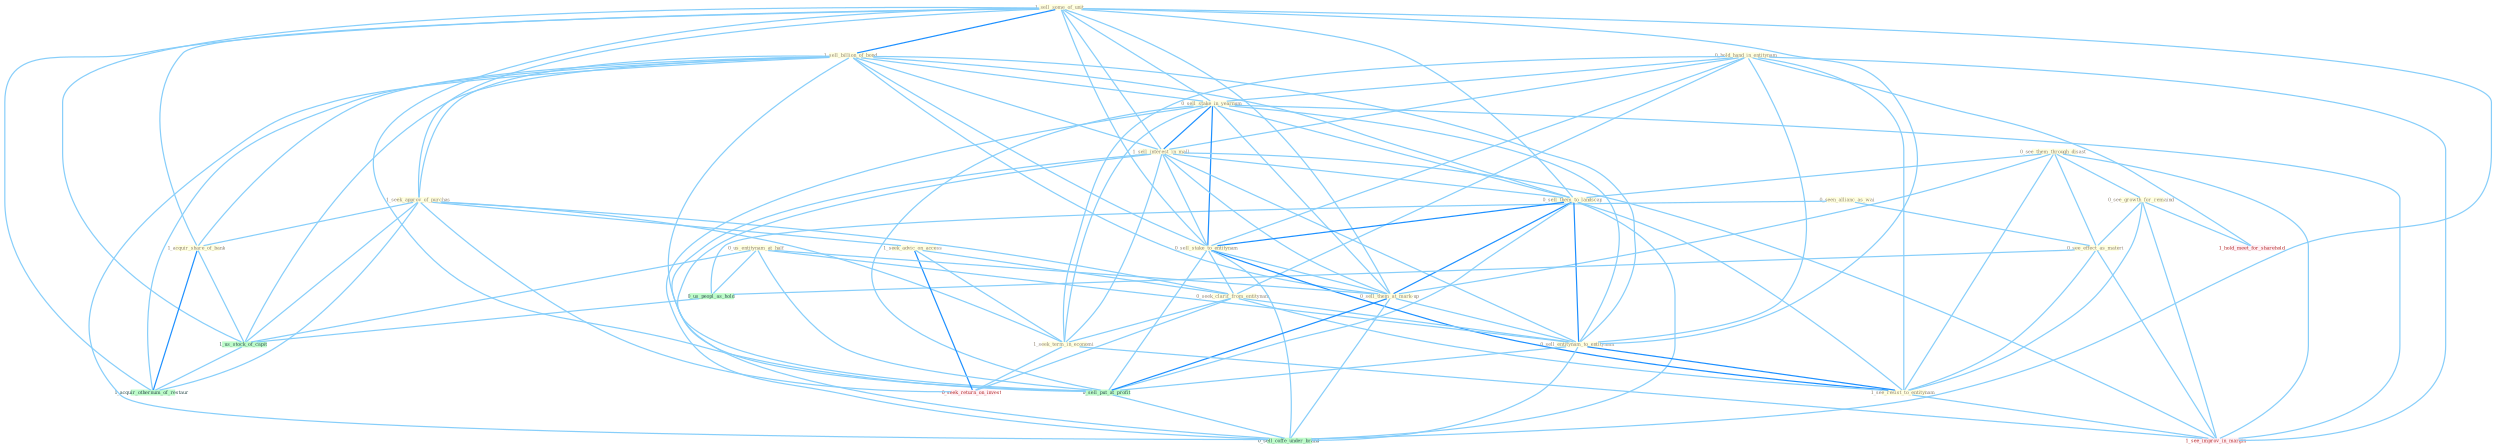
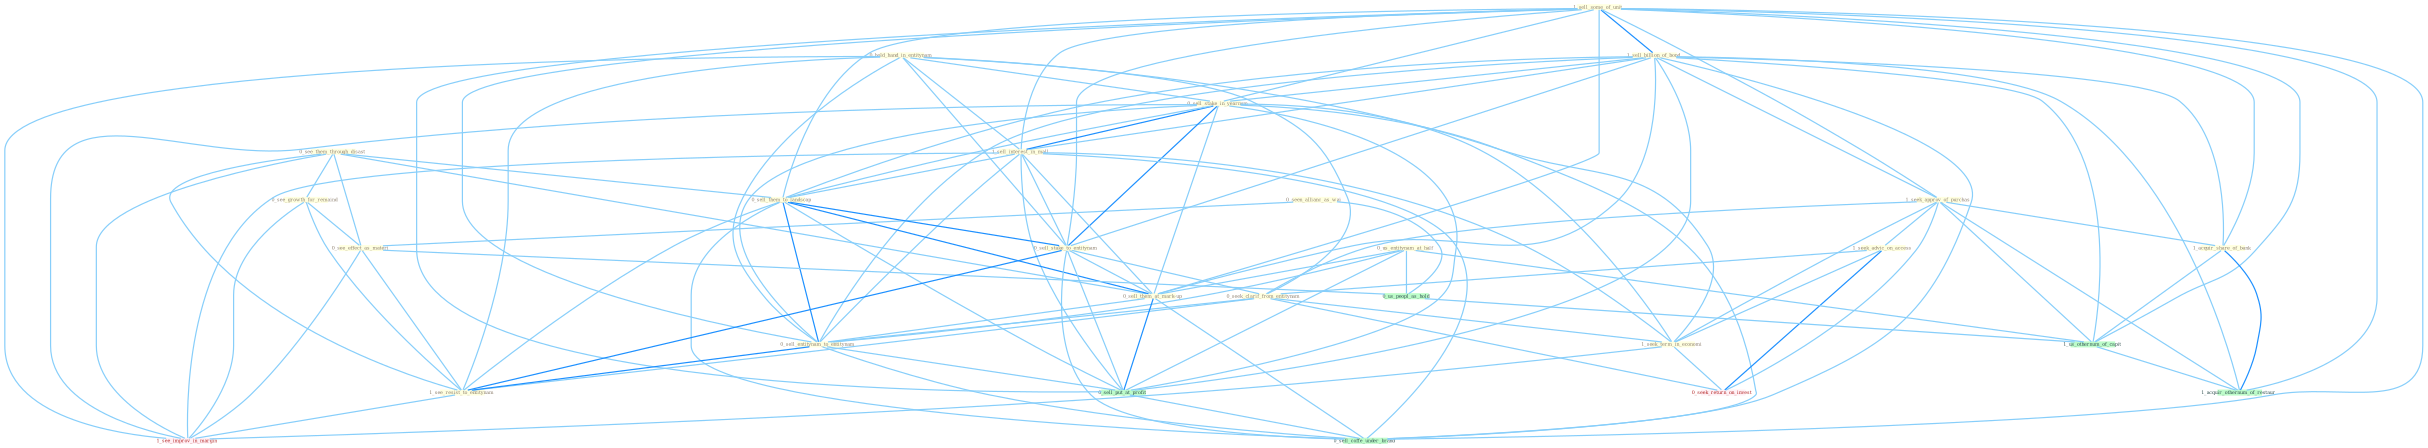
node "1_hold_meet_for_sharehold": removed
node "1_us_stock_of_capit": label "1_us_stock_of_capit" -> "1_us_othernum_of_capit"
